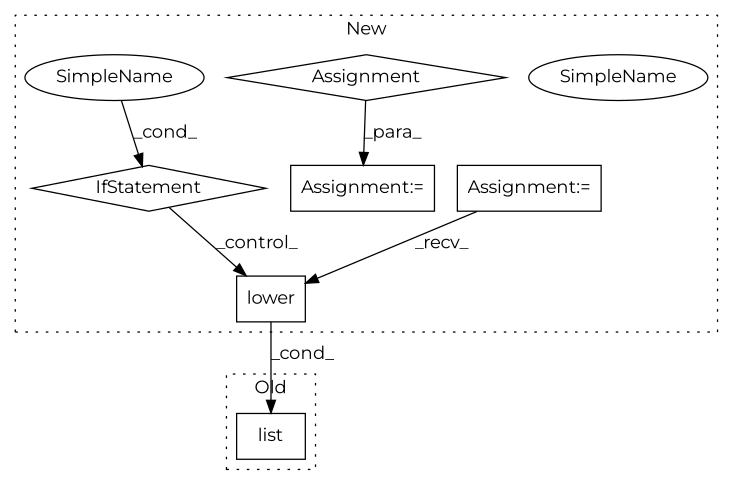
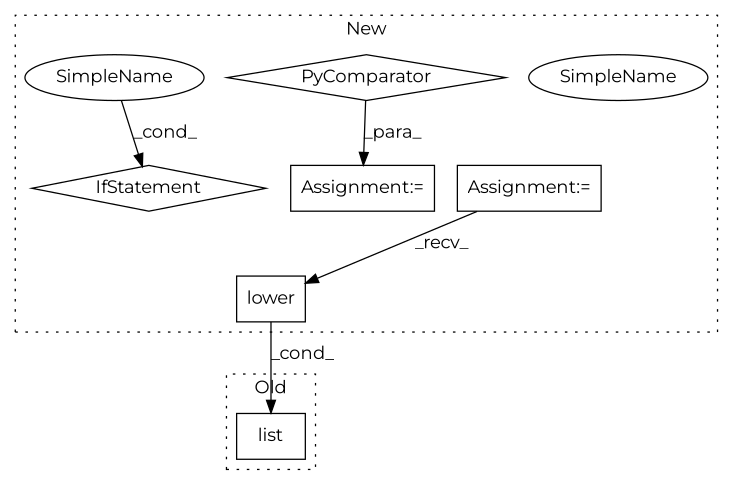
node "Assignment": label "Assignment" -> "PyComparator"
edge "IfStatement" -> "lower": removed, label "_control_"
